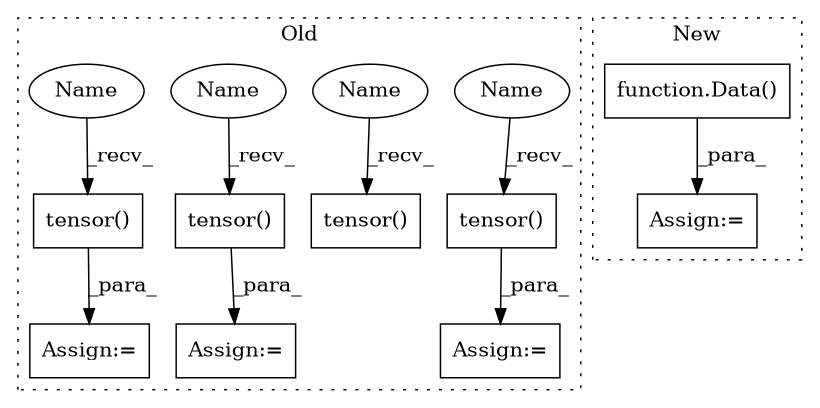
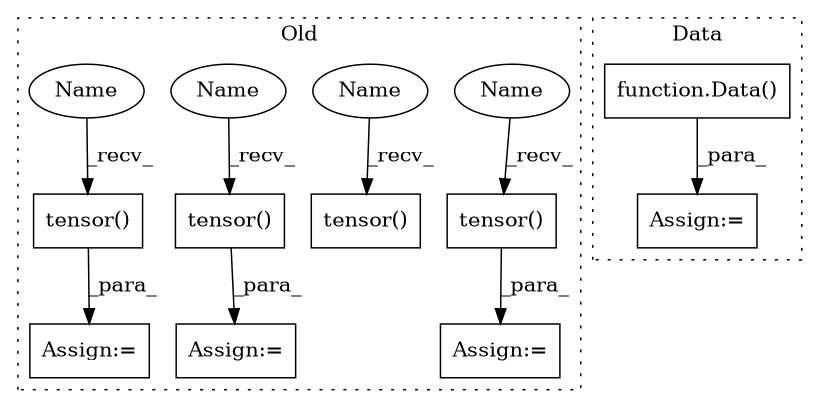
cluster "New": label "New" -> "Data"
